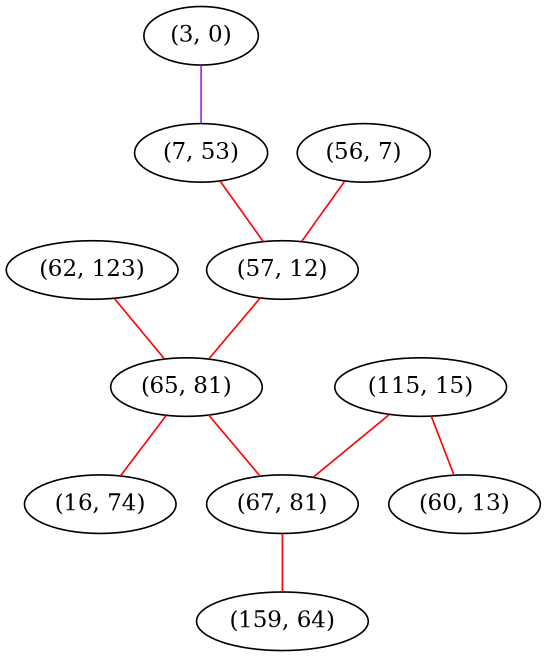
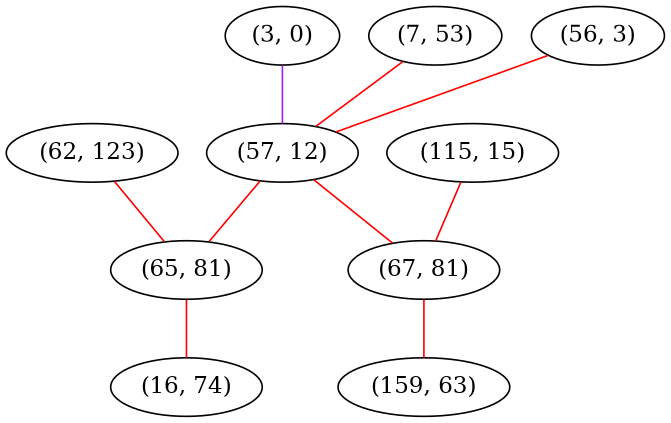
edge "(3, 0)" -- "(7, 53)": now "(3, 0)" -- "(57, 12)"
node "(56, 7)": label "(56, 7)" -> "(56, 3)"
edge "(65, 81)" -- "(67, 81)": now "(57, 12)" -- "(67, 81)"
node "(60, 13)": removed
node "(159, 64)": label "(159, 64)" -> "(159, 63)"
